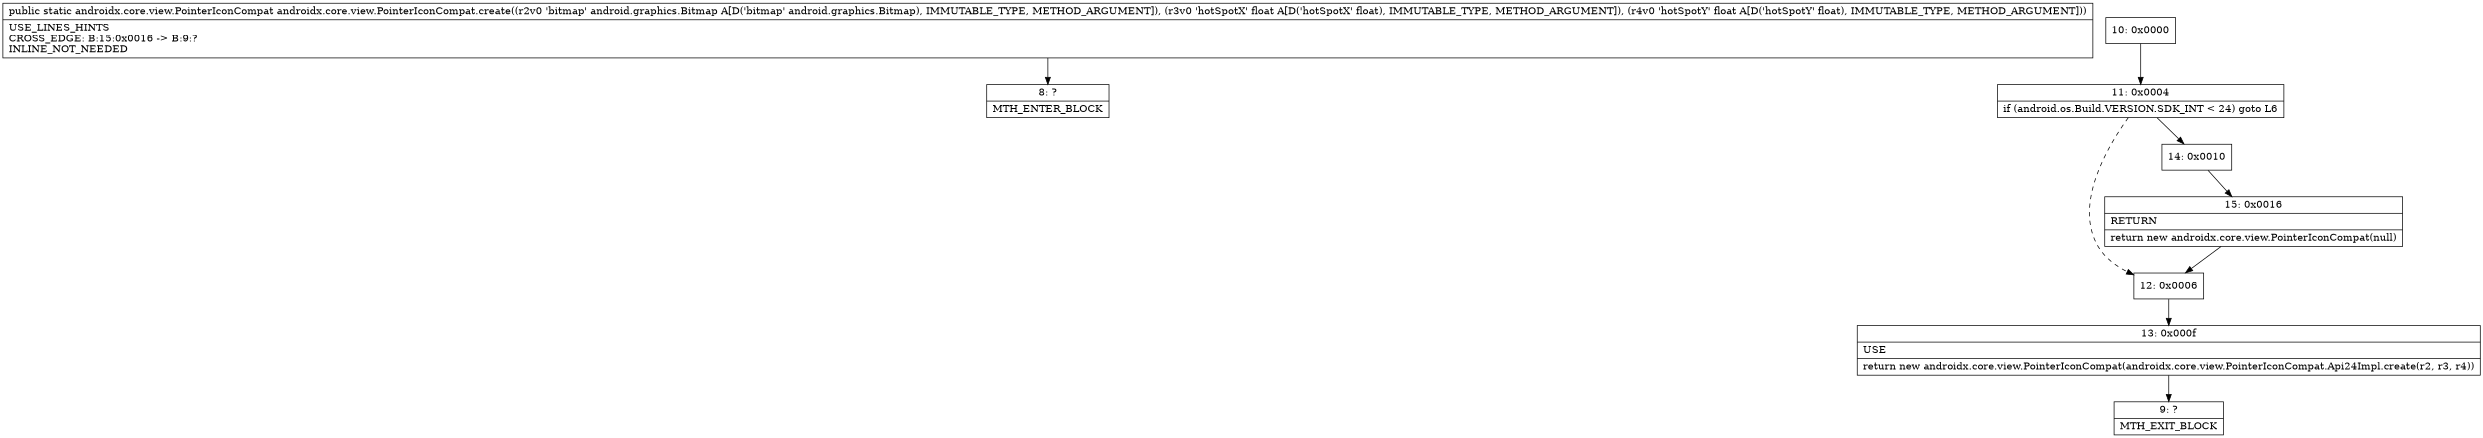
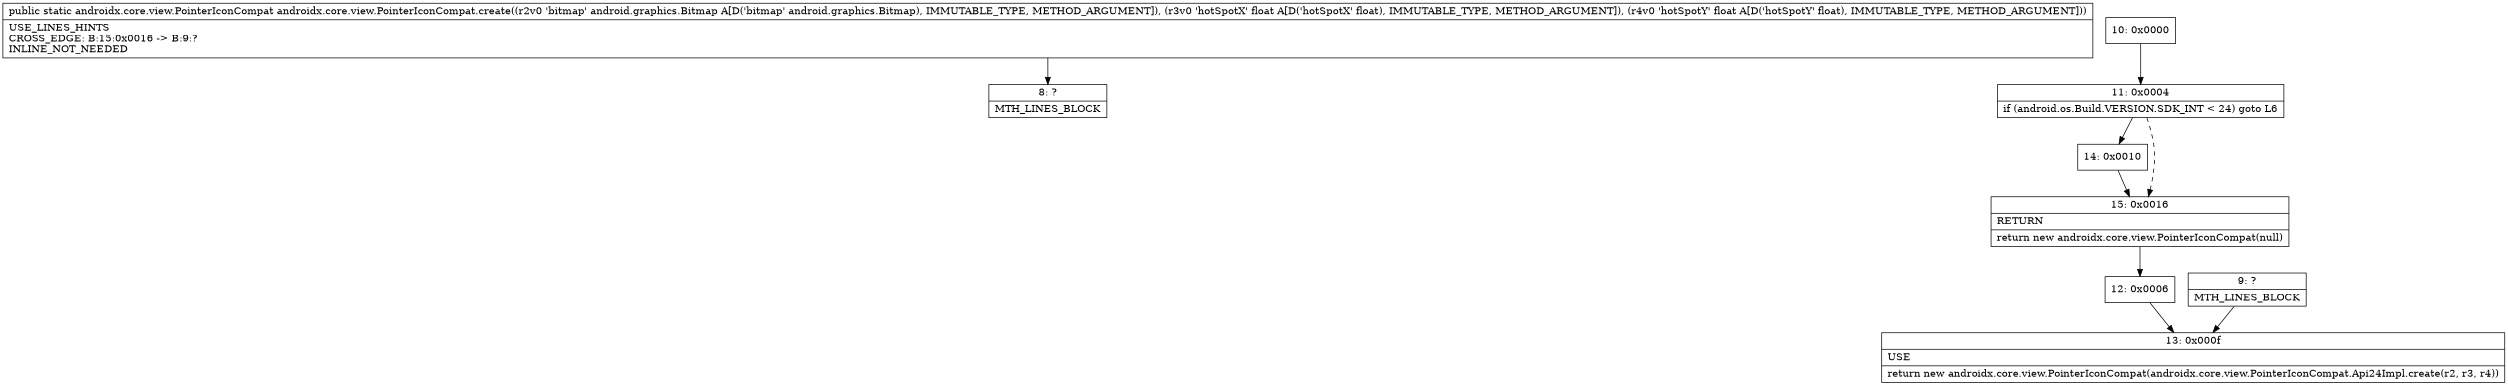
node "8: ?": text "MTH_ENTER_BLOCK" -> "MTH_LINES_BLOCK"
edge "11: 0x0004" -> "12: 0x0006": now "11: 0x0004" -> "15: 0x0016"
edge "13: 0x000f" -> "9: ?": reversed
node "9: ?": text "MTH_EXIT_BLOCK" -> "MTH_LINES_BLOCK"
